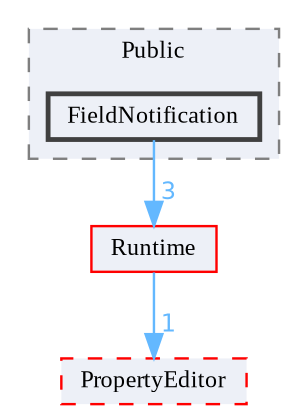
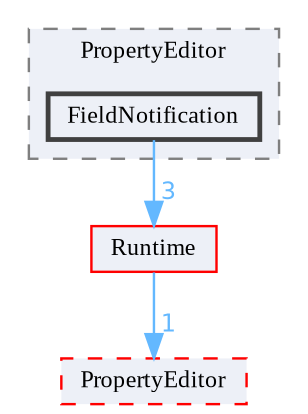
cluster "Public": label "Public" -> "PropertyEditor"
